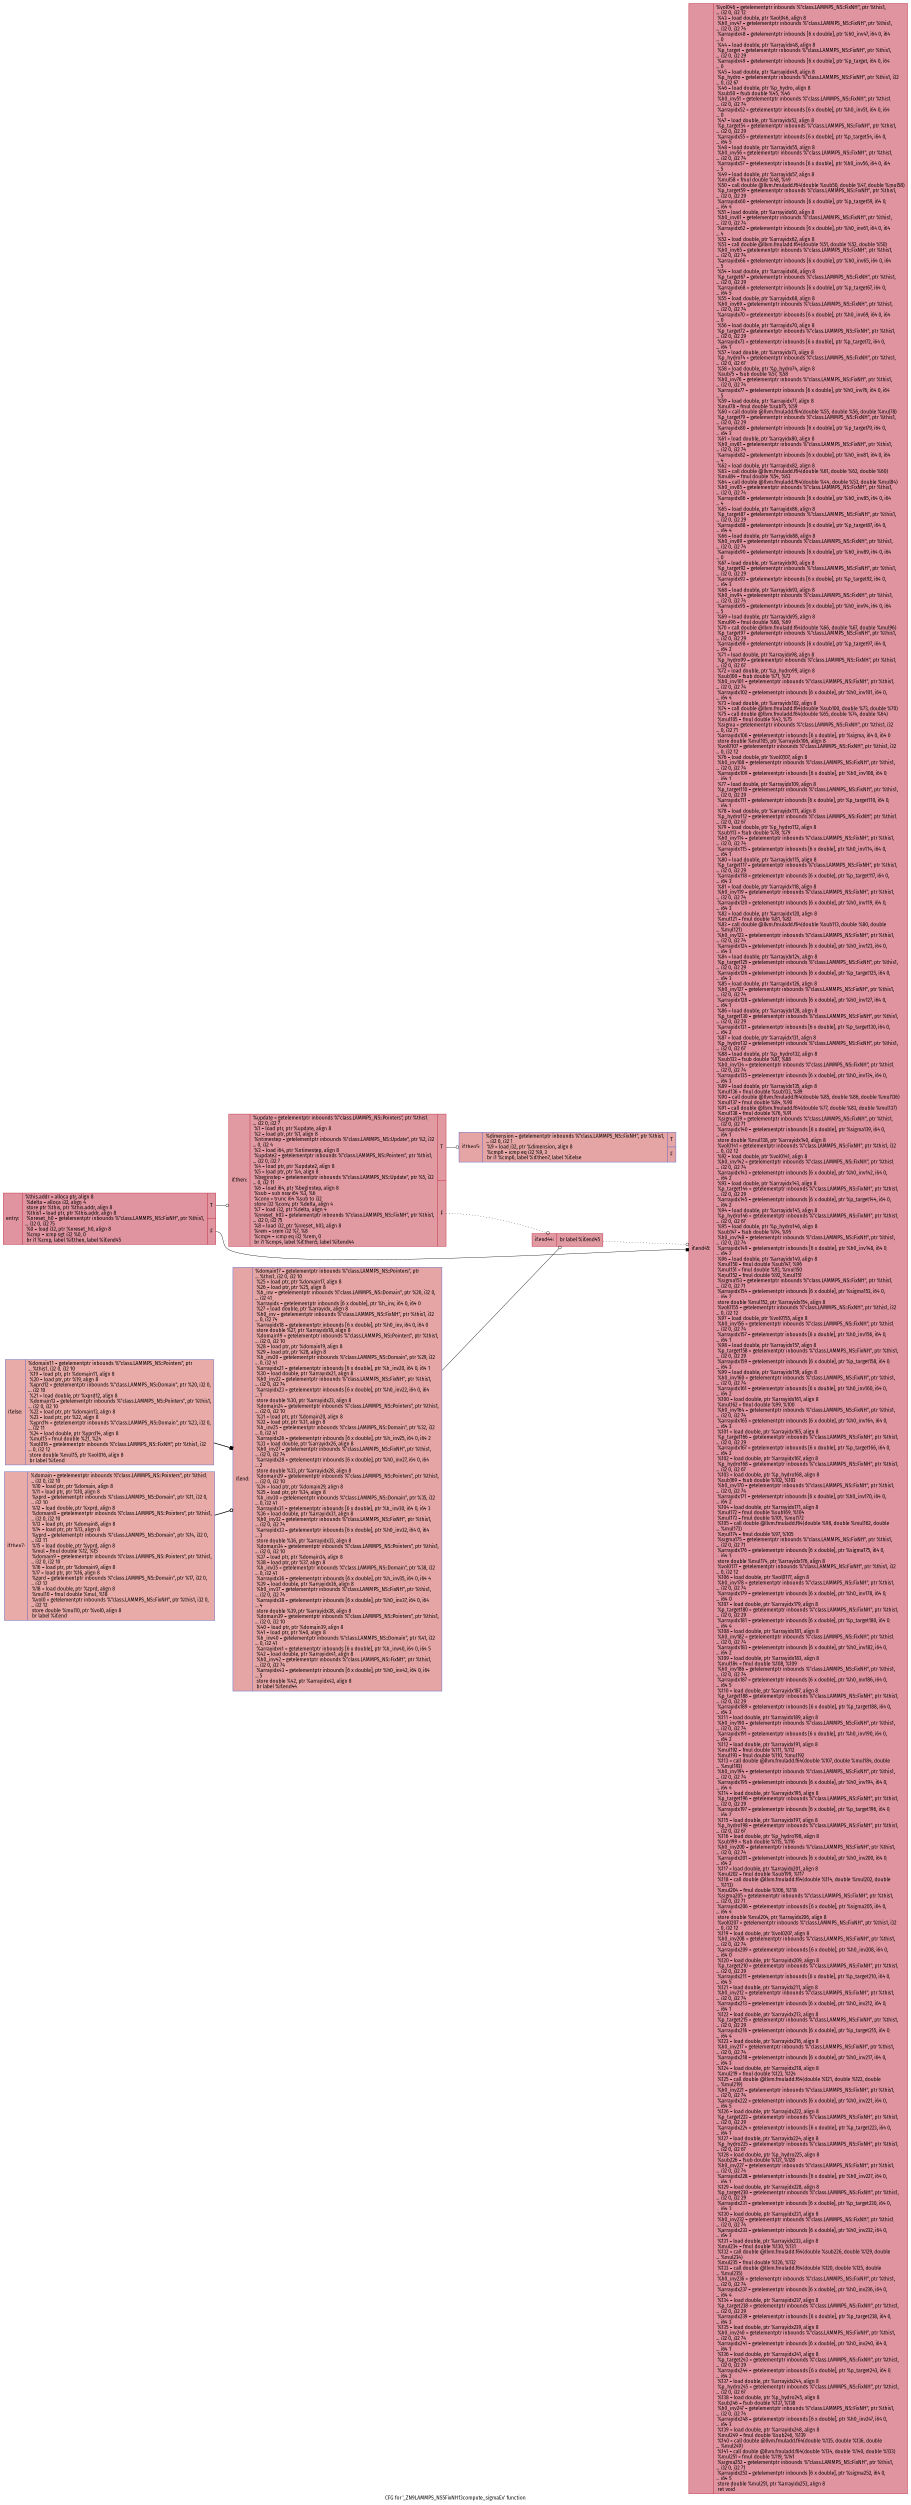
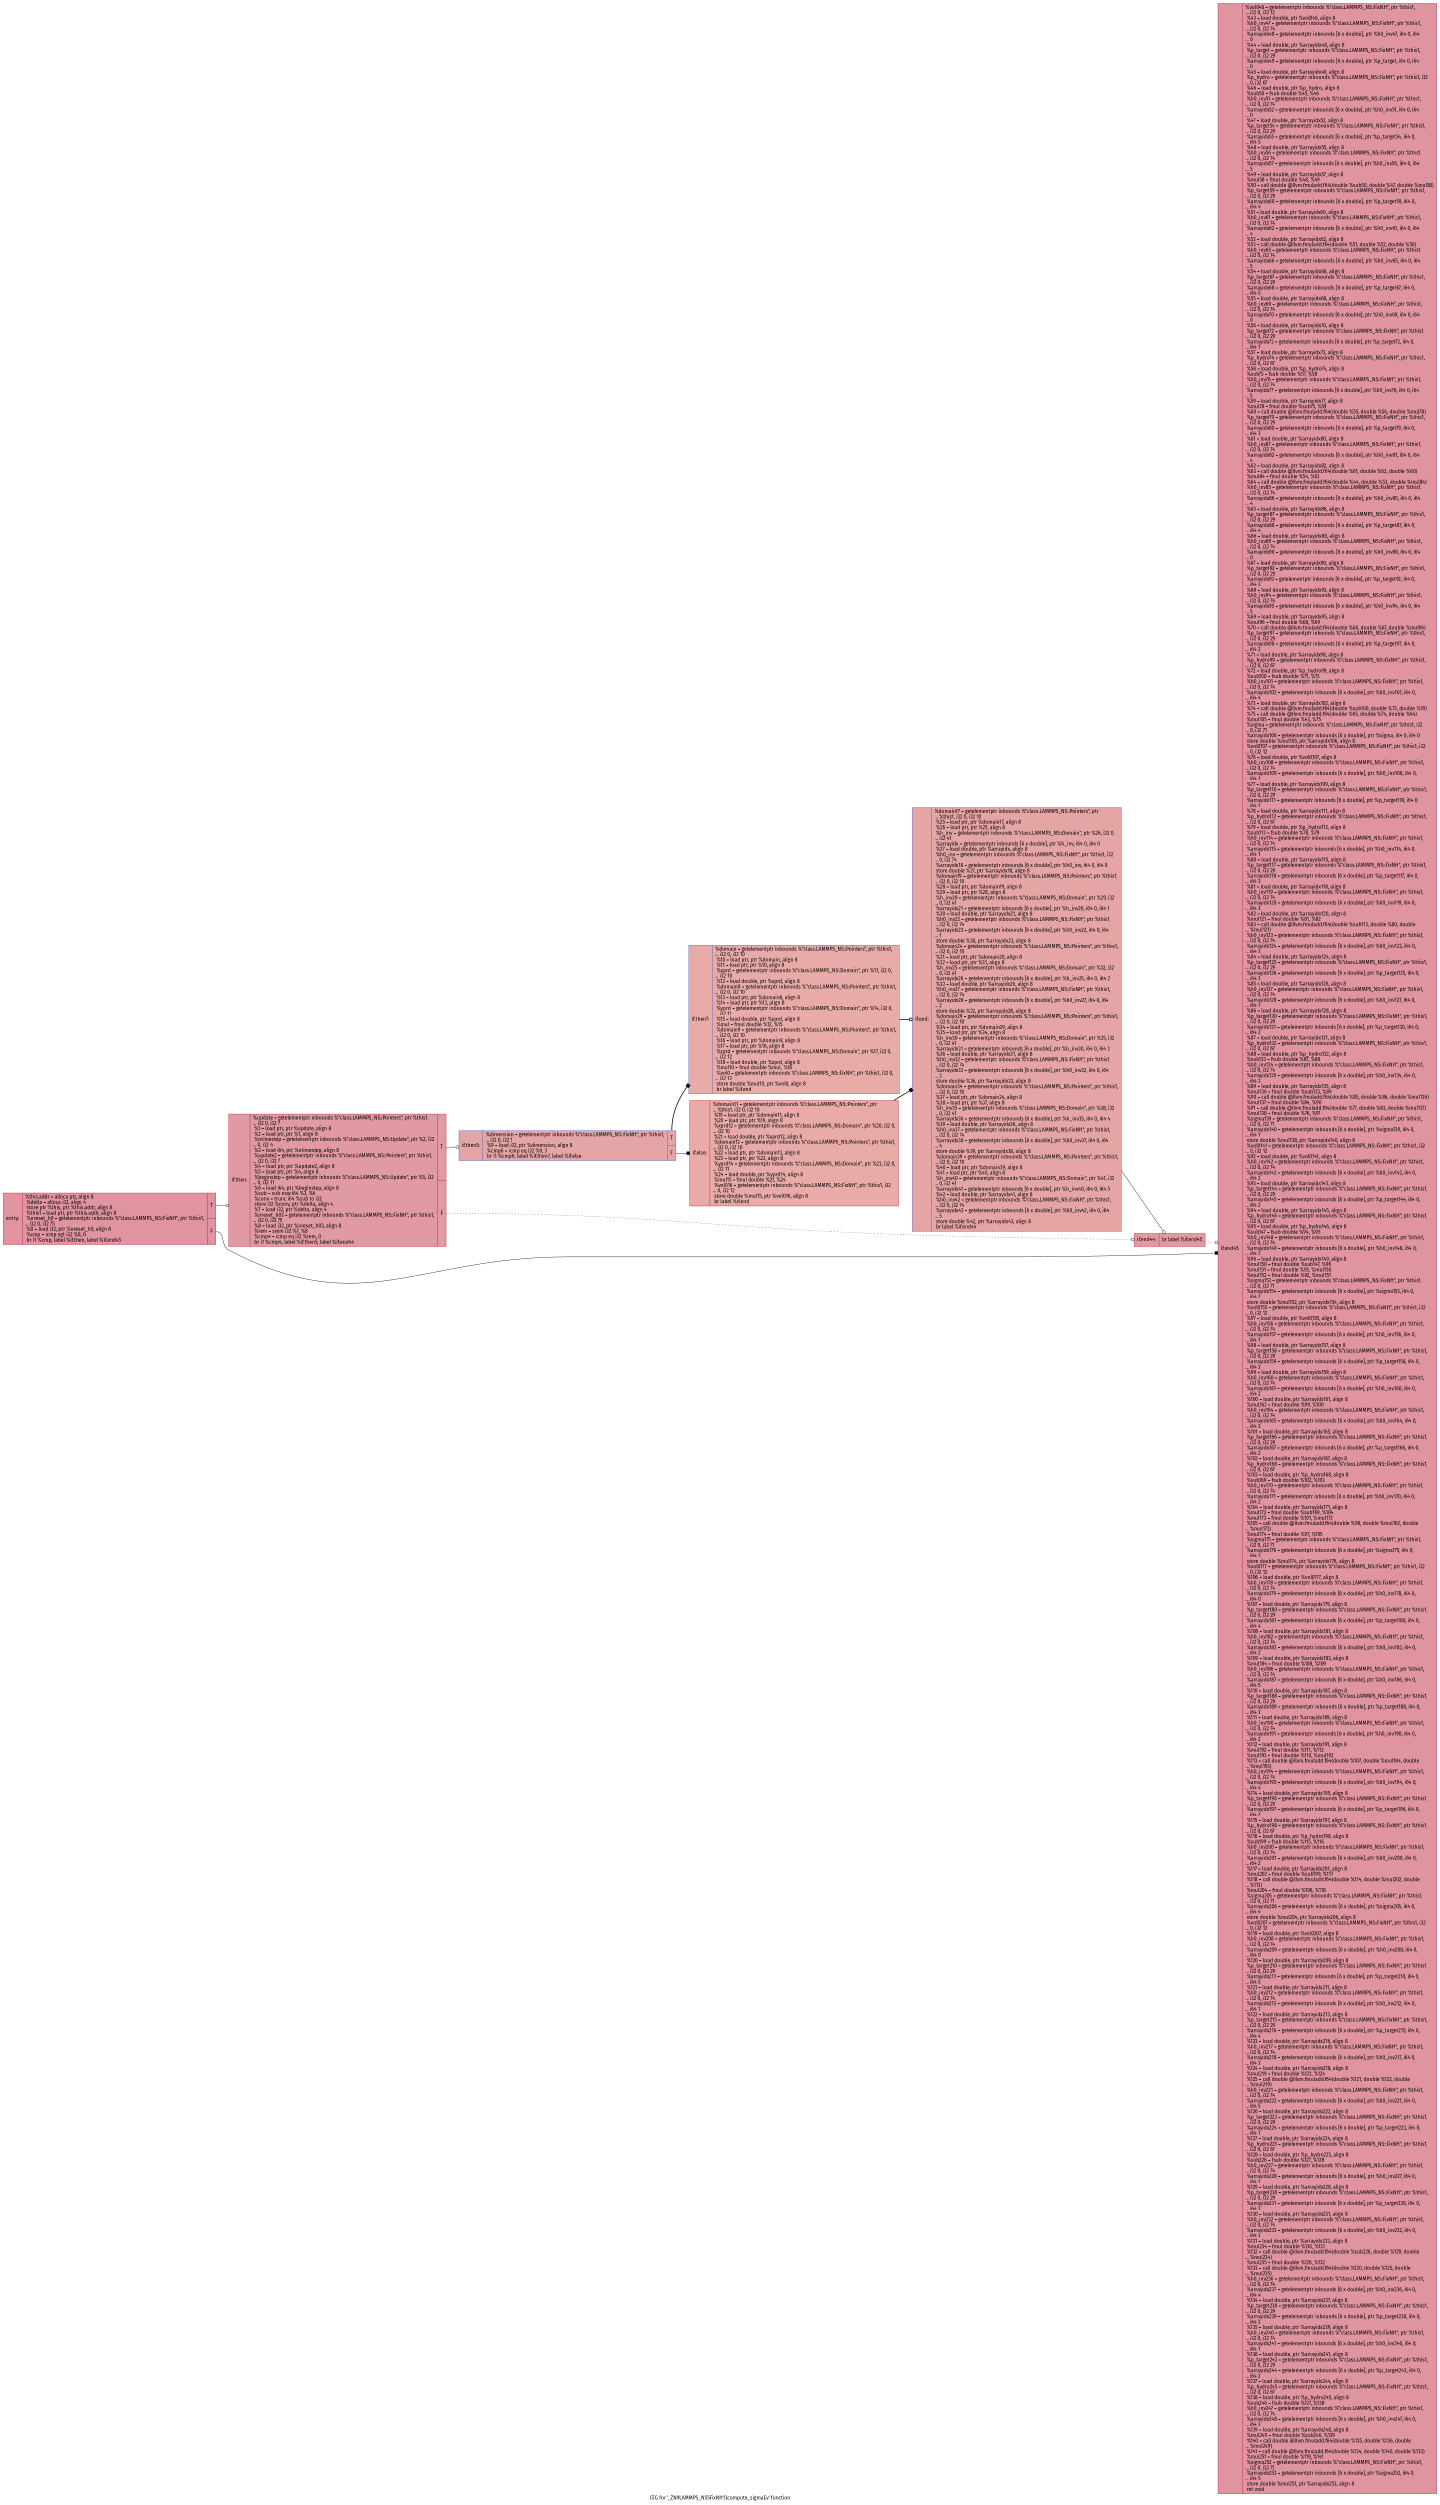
edge "if.then5:" -> "if.then7:": added
edge "if.then5:" -> "if.else:": added
node "if.else:": color #3d50c3ff -> #b70d28ff
